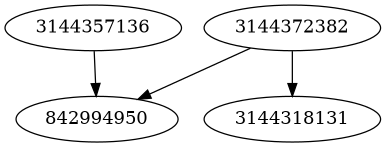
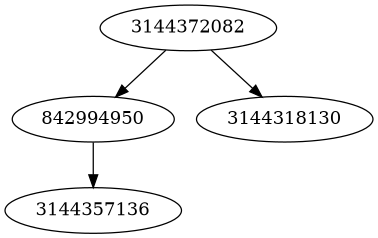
node "3144372382": label "3144372382" -> "3144372082"
edge "3144357136" -> "842994950": reversed
node "3144318131": label "3144318131" -> "3144318130"
